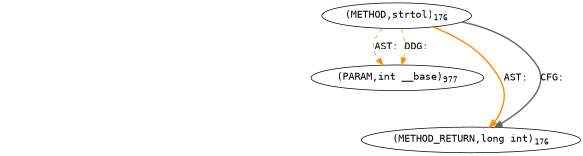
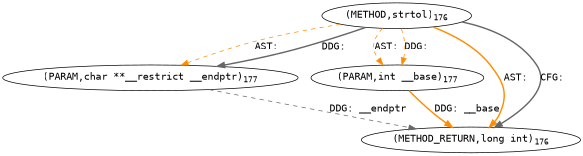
node "(PARAM,int __base)": text "977" -> "177"
node "(PARAM,char **__restrict __endptr)": added
edge "(PARAM,int __base)" -> "(METHOD_RETURN,long int)": added, label "DDG: __base"
